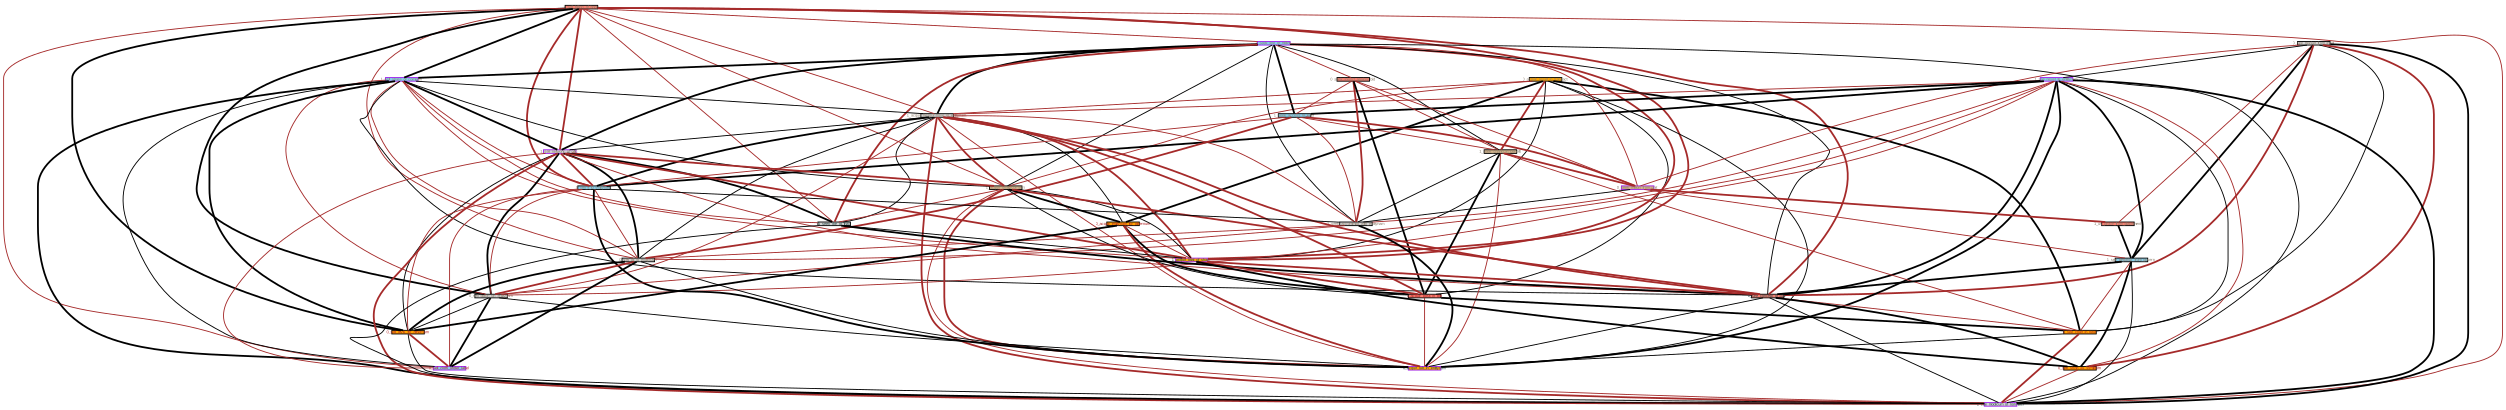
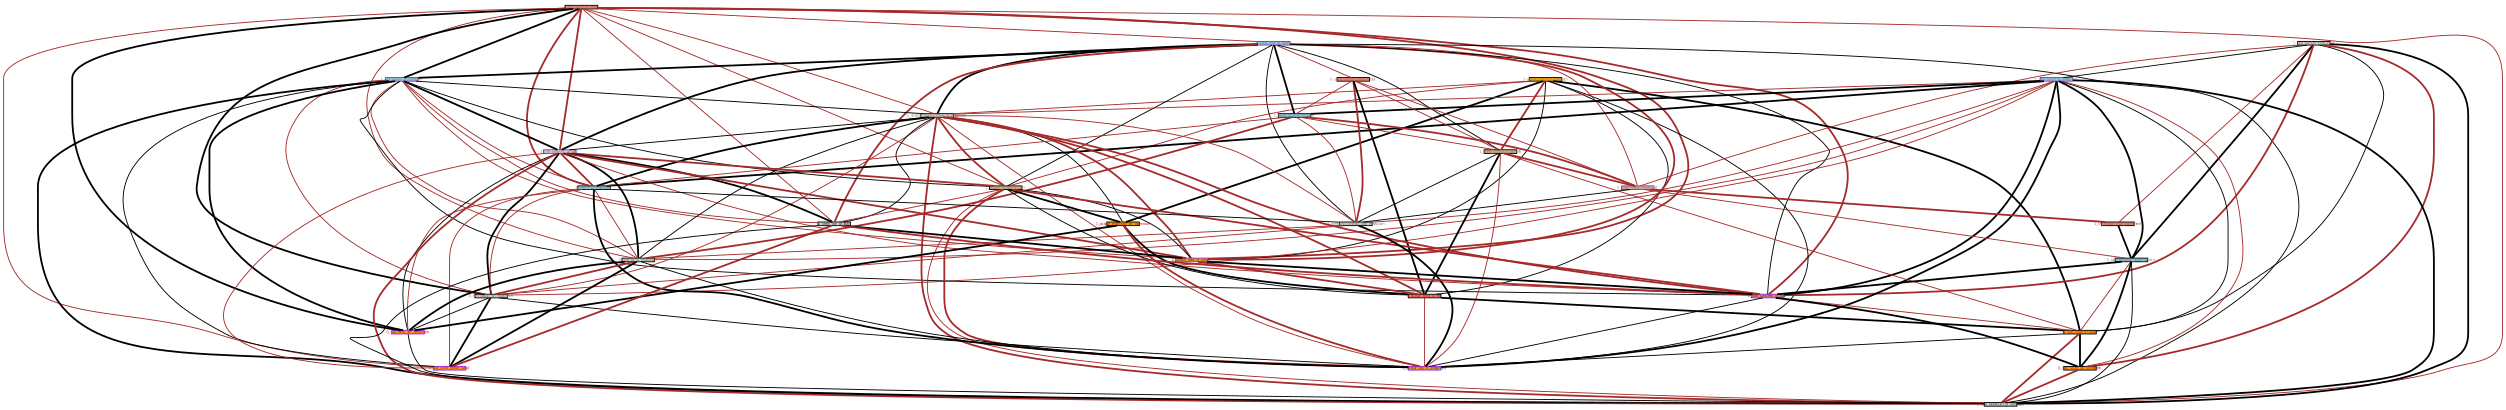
edge "1_seen_the_of_that" -- "1_acquir_total_of_share": style solid -> bold
edge "0_acquir_entitynam_for_othernum" -- "1_acquir_total_of_share": removed
edge "1_seen_the_of_that" -- "1_see_concept_of_both": color black -> brown
edge "1_acquir_total_of_share" -- "1_see_concept_of_both": color brown -> black
node "1_see_concept_of_both": color black -> purple
edge "1_acquir_total_of_share" -- "0_see_shop_as_symptom": now "0_see_chief_in_futur" -- "0_see_shop_as_symptom"
node "0_sell_divis_for_othernum": color black -> purple
edge "0_sell_divis_for_othernum" -- "0_sell_cloth_under_label": now "1_seen_the_of_that" -- "0_sell_cloth_under_label"
edge "1_see_concept_of_both" -- "1_see_modicum_of_normalci": removed
node "0_sell_cloth_under_label": fillcolor skyblue -> orange
node "8_acquir_lab_in_entitynam": label "8_acquir_lab_in_entitynam" -> "1_acquir_lab_in_entitynam"
edge "0_see_shop_as_symptom" -- "1_see_modicum_of_normalci": style solid -> bold
node "1_see_modicum_of_normalci": color purple -> black
